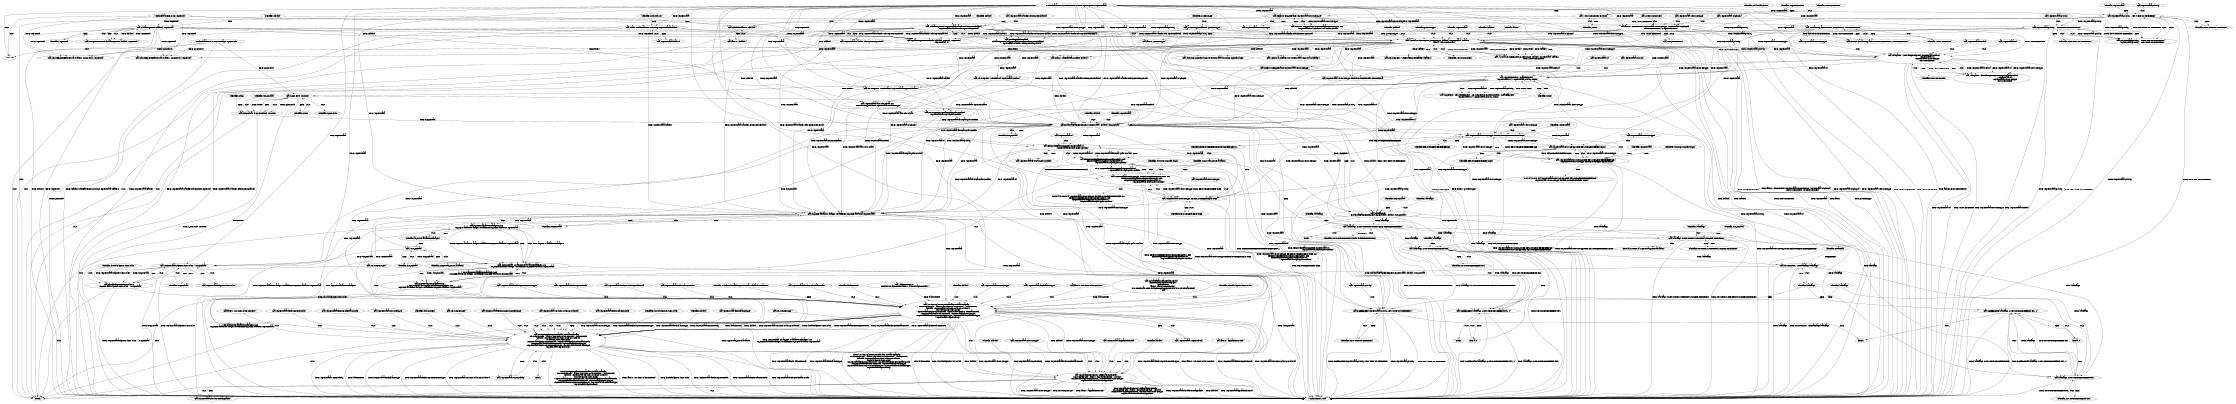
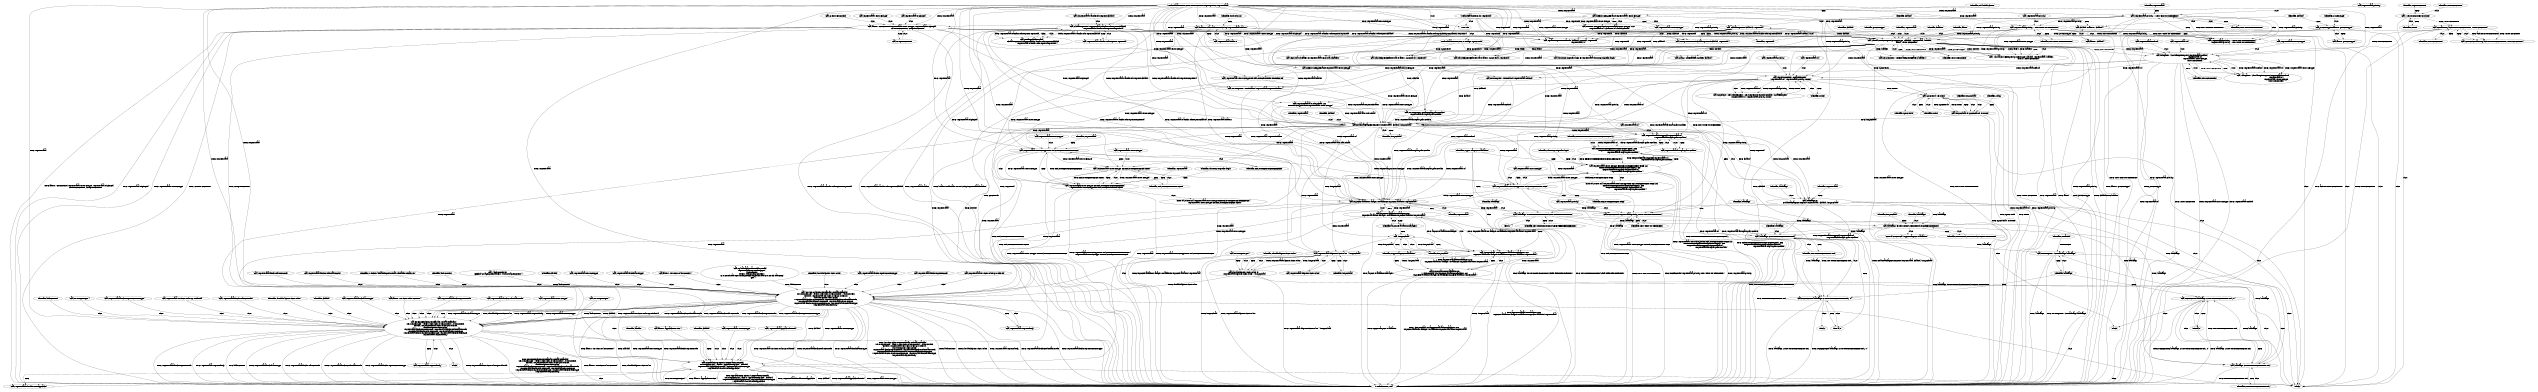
edge "(MethodParameterIn,IPC::Message* sync_result)" -> "1000105": reversed
edge "(Call,request_data.resource_type == RESOURCE_TYPE_PREFETCH)" -> "(Identifier,HTTP_AUTH_RELATION_BLOCKED_CROSS)": now "(Call,request_data.resource_type == RESOURCE_TYPE_PREFETCH)" -> "(MethodReturn,void)"
edge "(Identifier,HTTP_AUTH_RELATION_BLOCKED_CROSS)" -> "(Call,request_data.resource_type == RESOURCE_TYPE_IMAGE)": removed, label "CFG:"
edge "(Call,load_flags |= net::LOAD_DO_NOT_USE_EMBEDDED_IDENTITY)" -> "(Identifier,net::LOAD_DO_NOT_USE_EMBEDDED_IDENTITY)": label "PRIORITY: " -> "CFG: "
